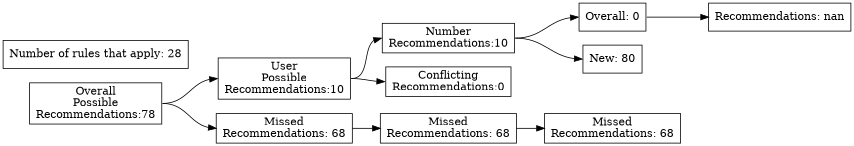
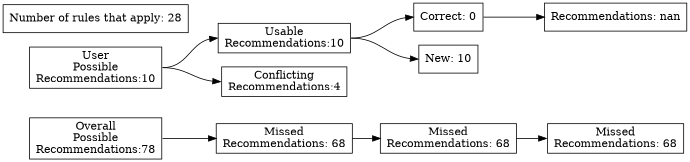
node "Overall: 0": label "Overall: 0" -> "Correct: 0"
node "Number Recommendations:10": label "Number Recommendations:10" -> "Usable Recommendations:10"
node "New: 80": label "New: 80" -> "New: 10"
node "Conflicting Recommendations:0": label "Conflicting Recommendations:0" -> "Conflicting Recommendations:4"
edge "Overall Possible Recommendations:78" -> "User Possible Recommendations:10": removed
